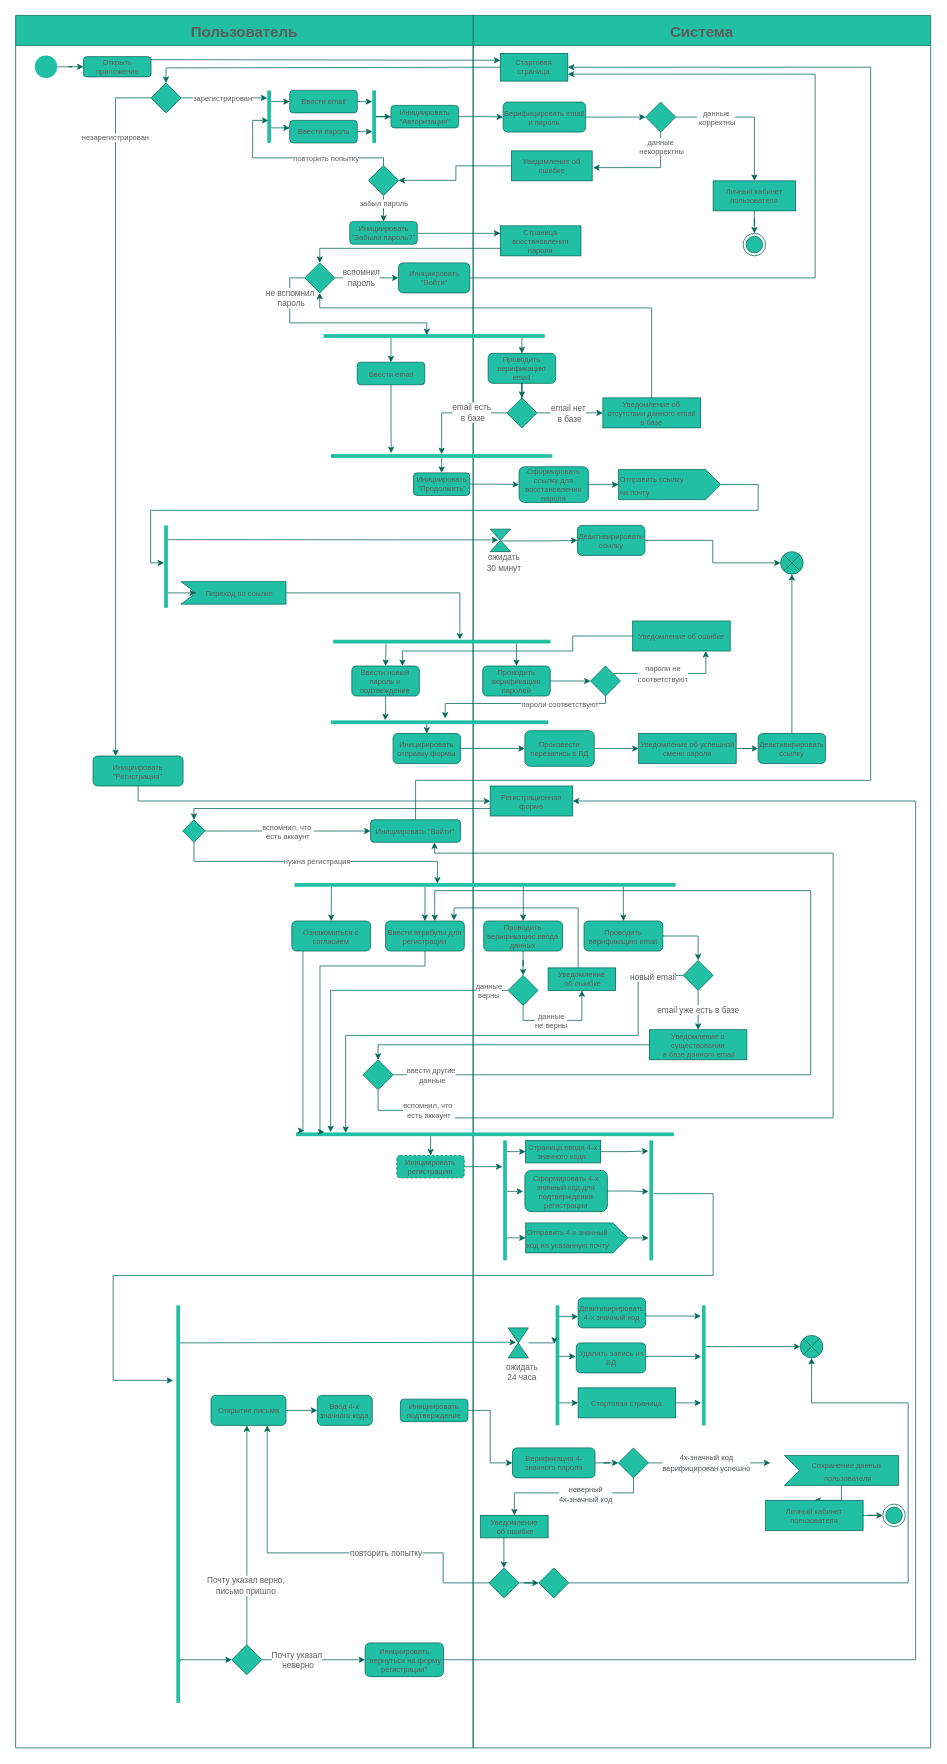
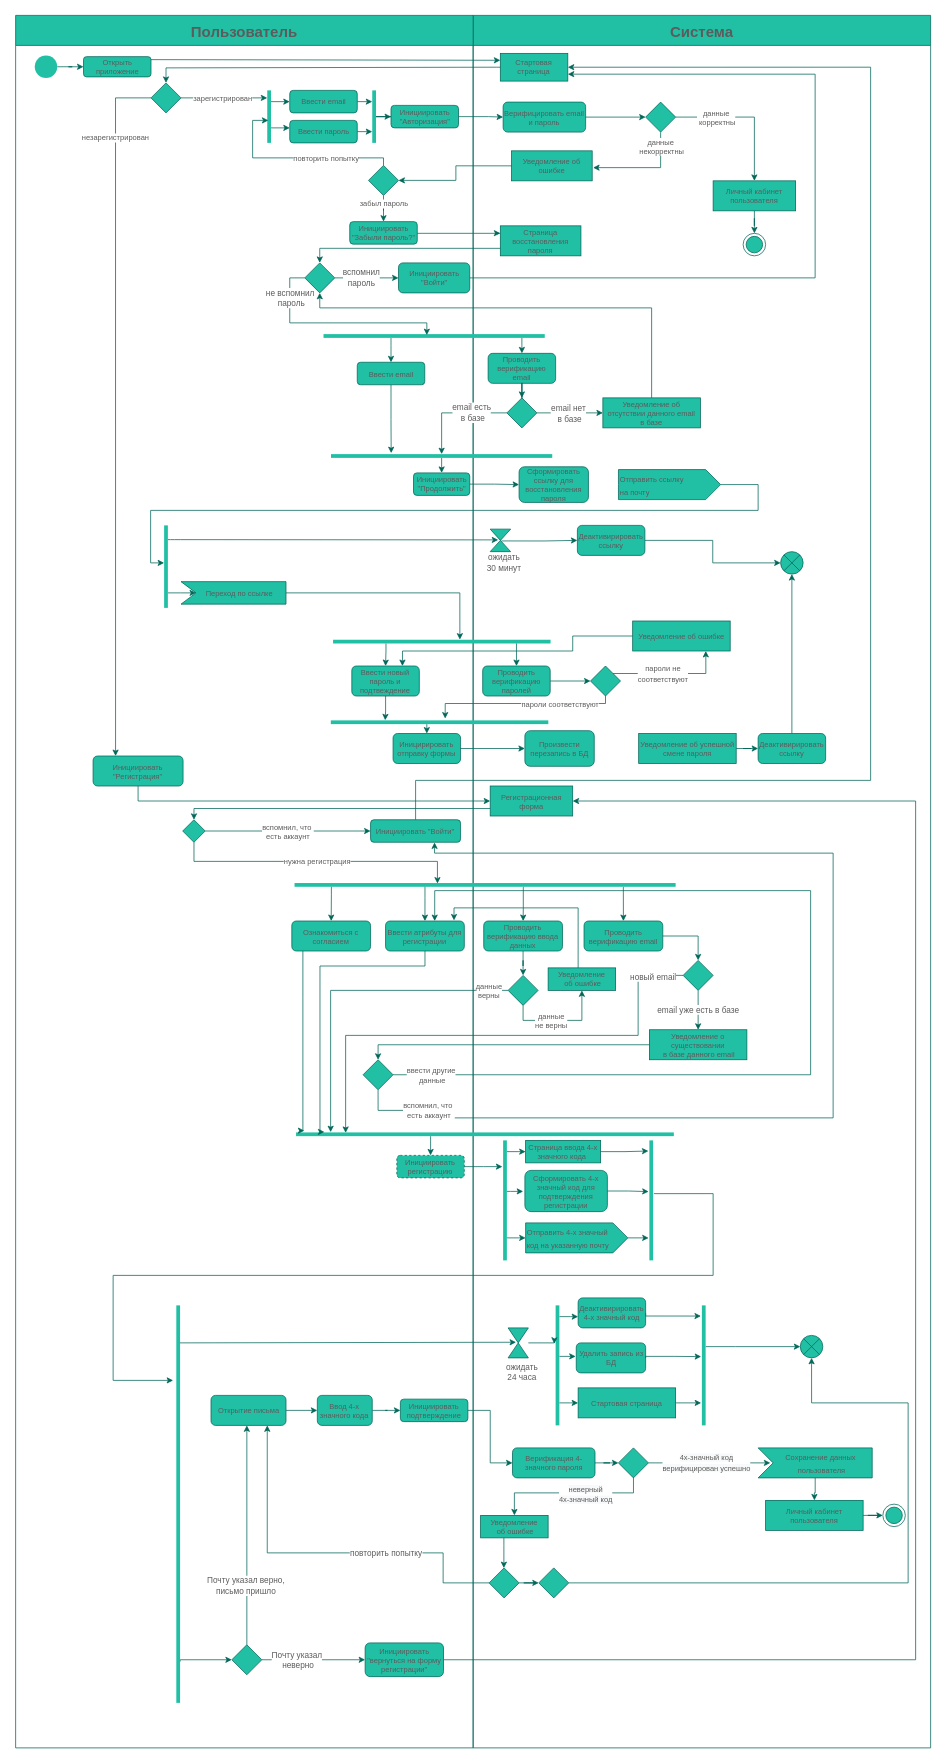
edge "Сформировать ссылку для восстановления пароля" -> "Отправить ссылку на почту": removed
edge "Произвести перезапись в БД" -> "Уведомление об успешной смене пароля": removed
edge "Ввод 4-х значного кода" -> "Инициировать подтверждение": added
node "Сохранение данных пользователя": moved (841, 1470) -> (815, 1463)
